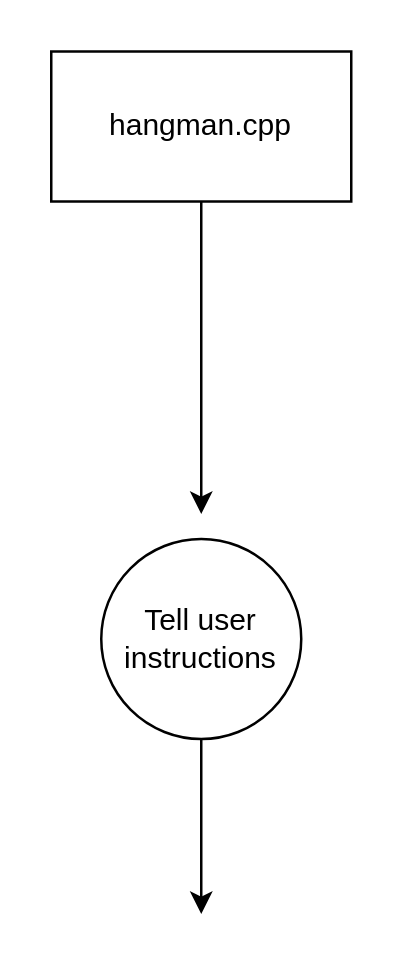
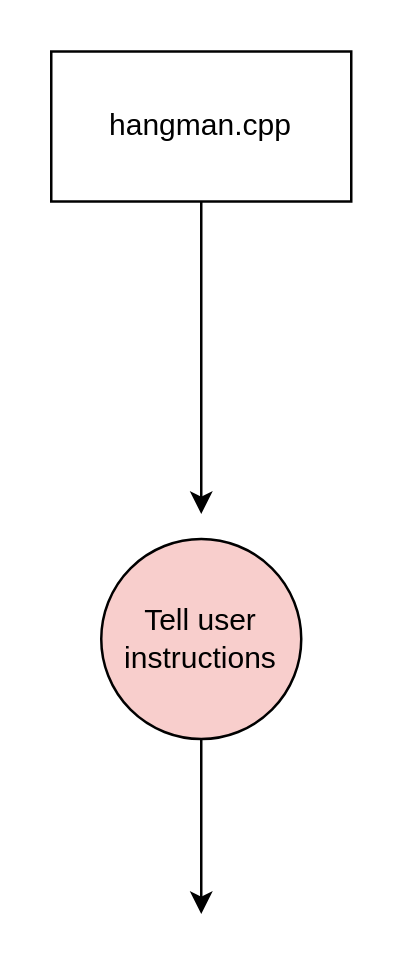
node "Tell user instructions": fillcolor #ffffff -> #f8cecc
